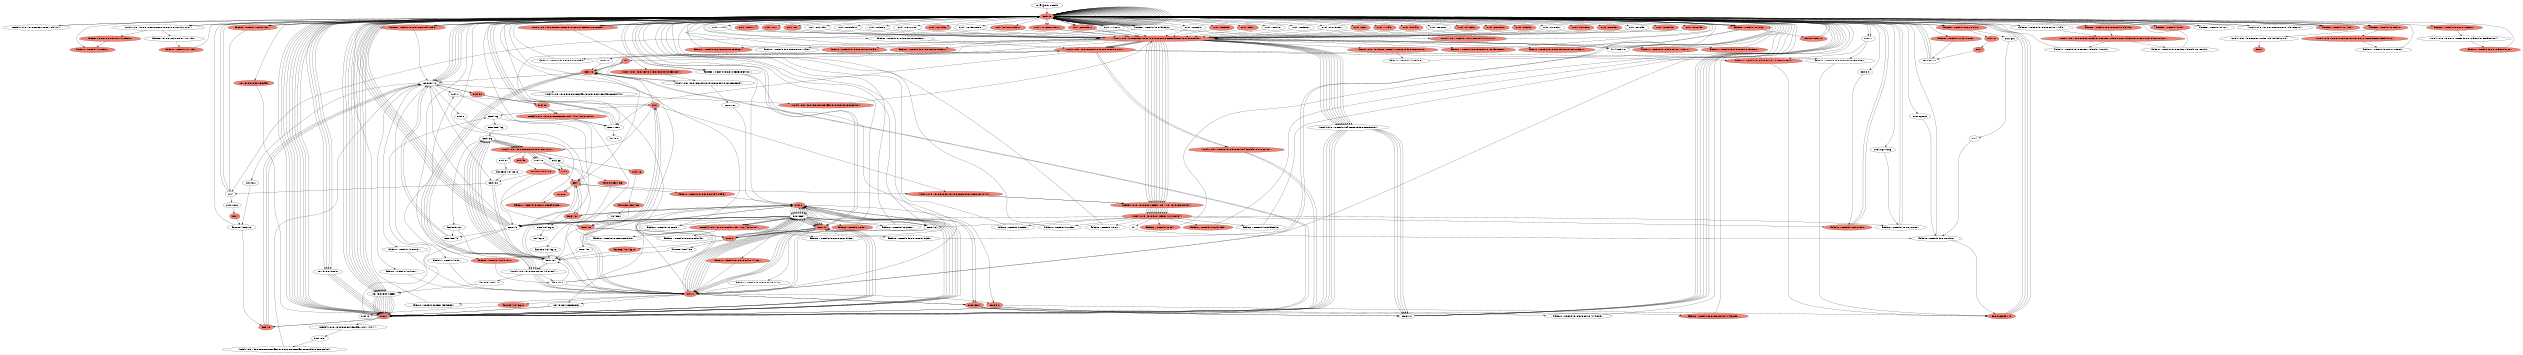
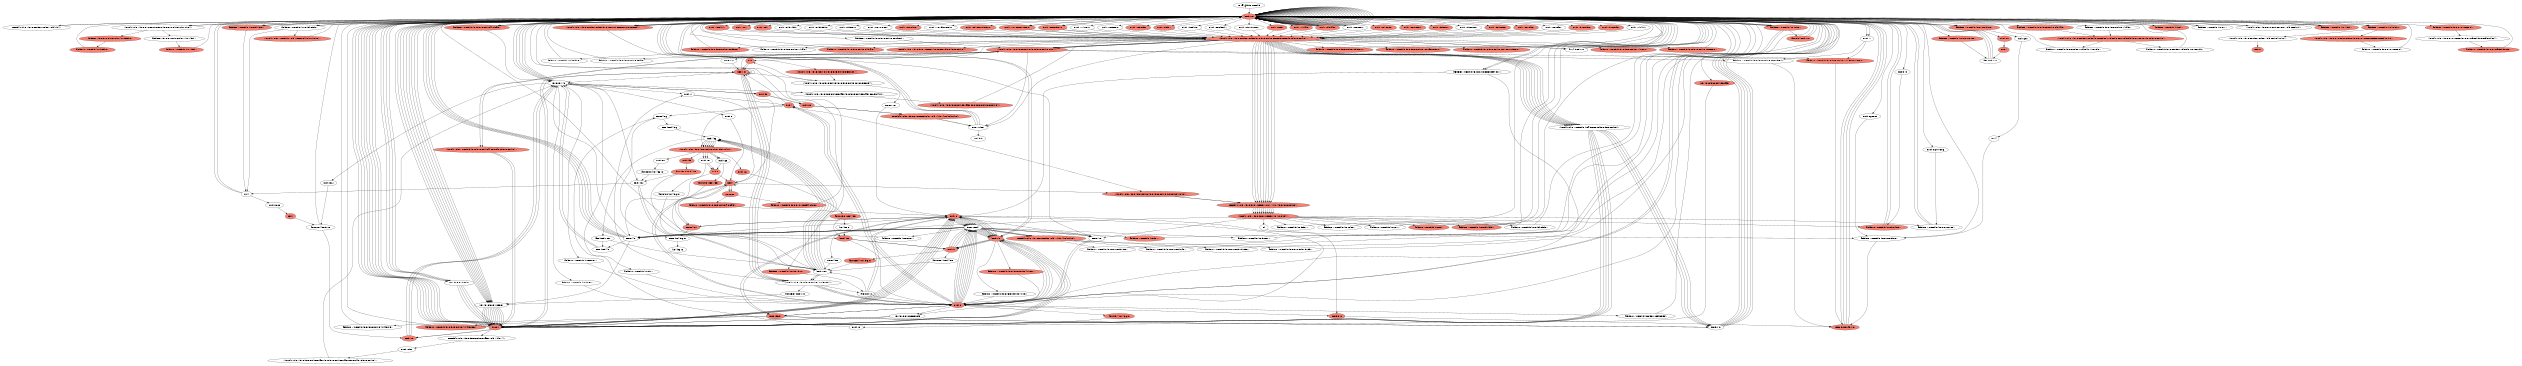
edge "load.r r0" -> "fieldput <matchit: int height>": reversed
edge "add.i" -> "fieldput <matchit: java.lang.String[] picfile>": now "newarray" -> "fieldput <matchit: java.lang.String[] picfile>"
